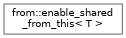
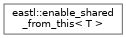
node "from::enable_shared _from_this< T >": label "from::enable_shared _from_this< T >" -> "eastl::enable_shared _from_this< T >"
